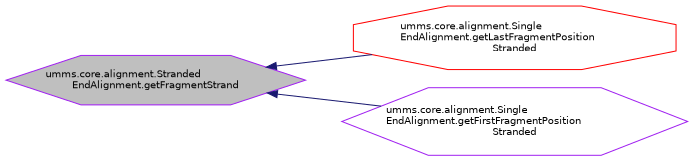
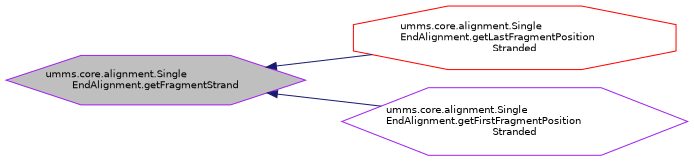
node "umms.core.alignment.Stranded EndAlignment.getFragmentStrand": label "umms.core.alignment.Stranded EndAlignment.getFragmentStrand" -> "umms.core.alignment.Single EndAlignment.getFragmentStrand"
